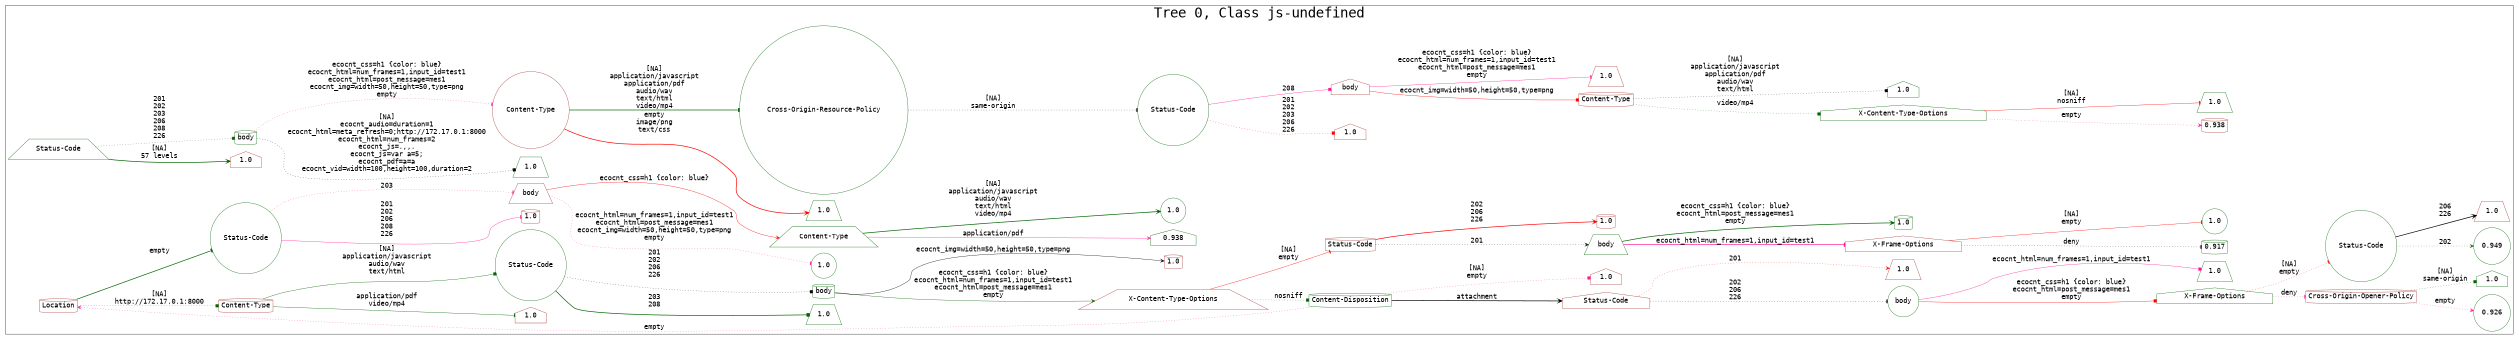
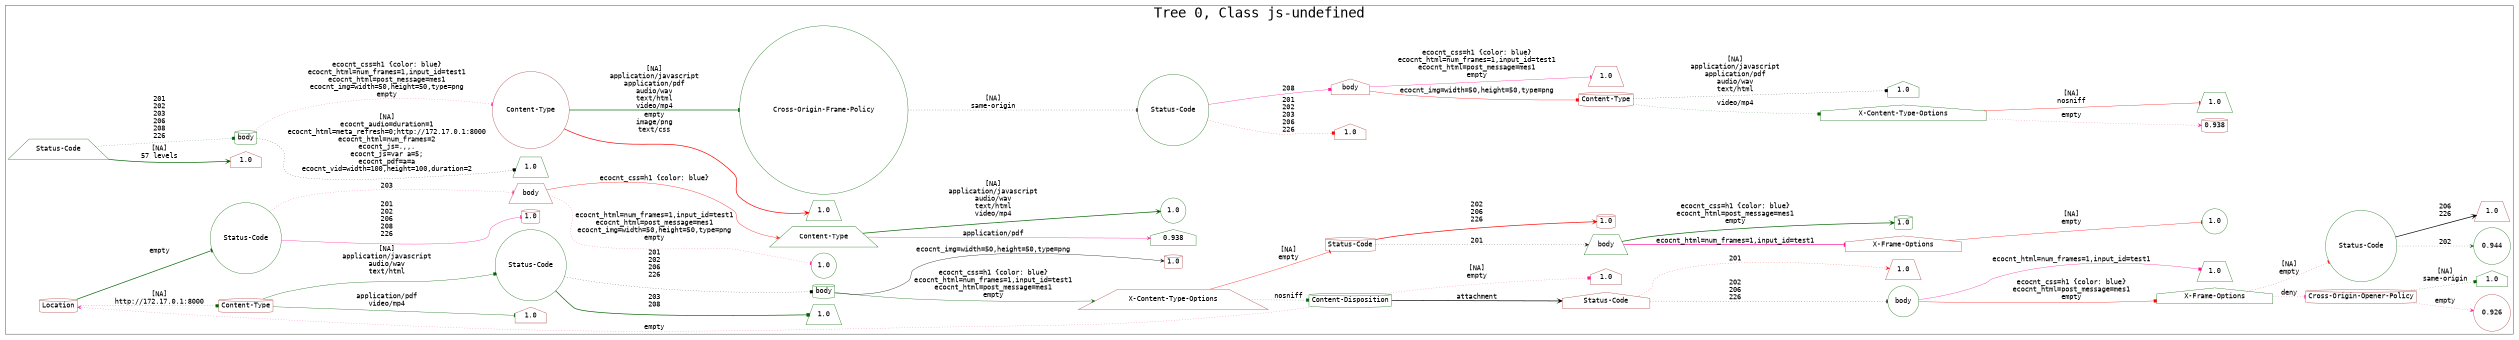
node "Cross-Origin-Resource-Policy": label "Cross-Origin-Resource-Policy" -> "Cross-Origin-Frame-Policy"
node "0.949": label "0.949" -> "0.944"
node "0.917": removed
node "0.926": color darkgreen -> brown
